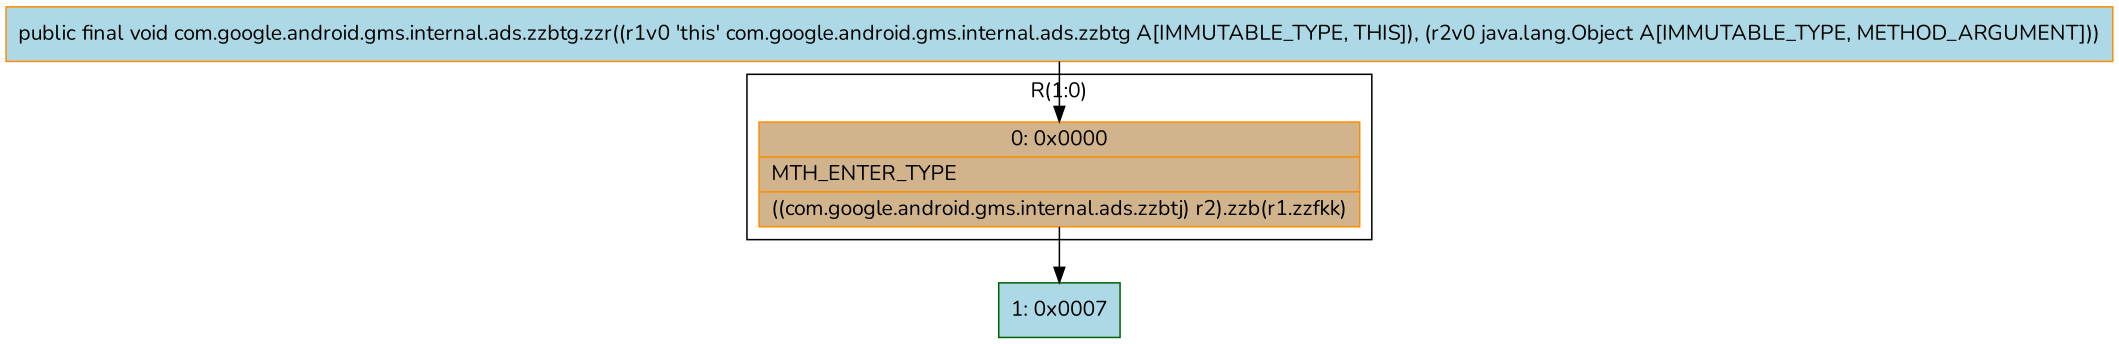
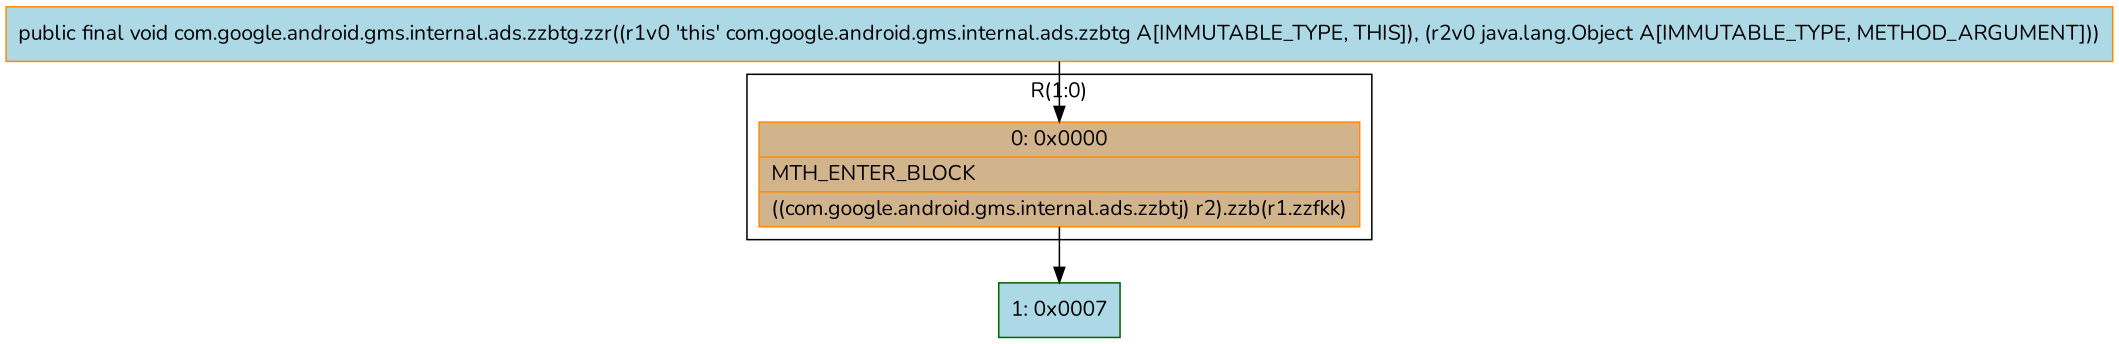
node "0: 0x0000": text "MTH_ENTER_TYPE" -> "MTH_ENTER_BLOCK"
